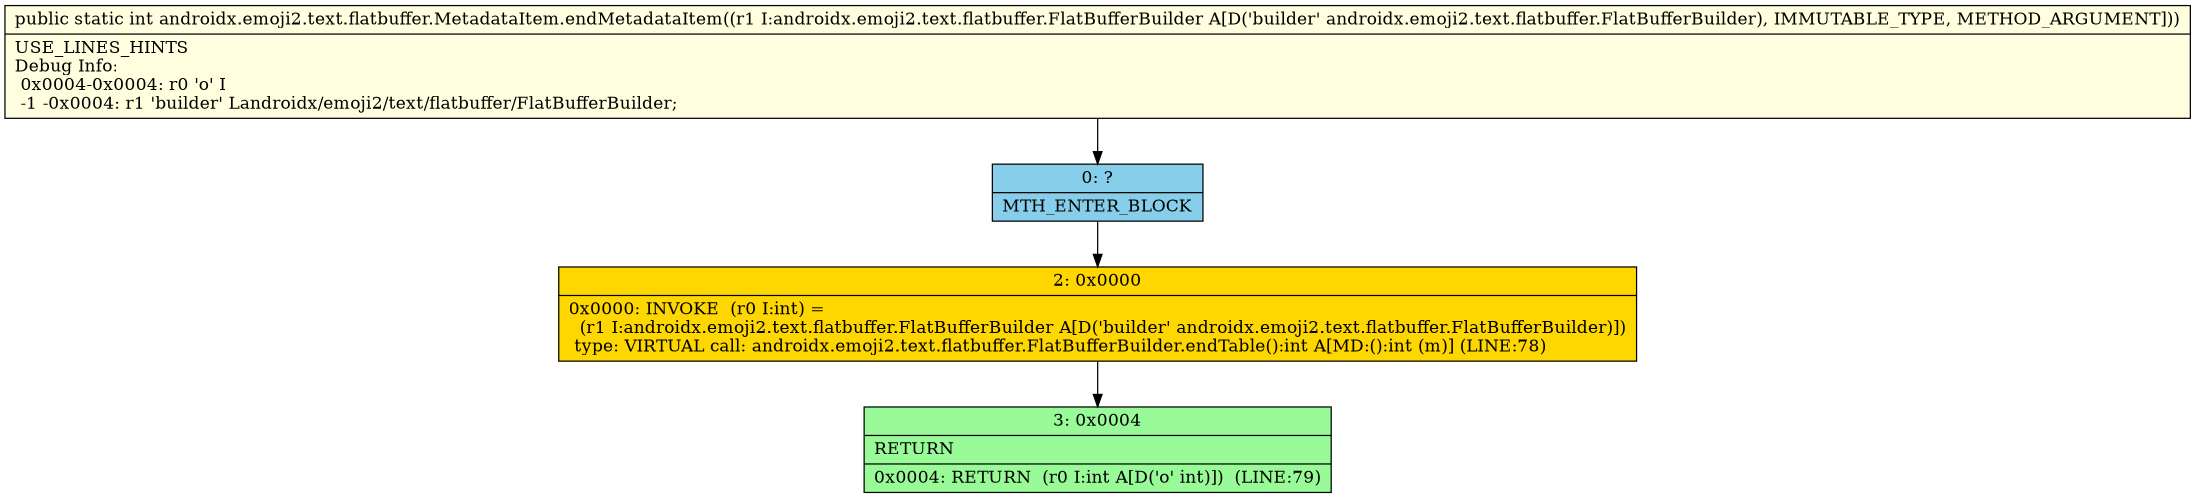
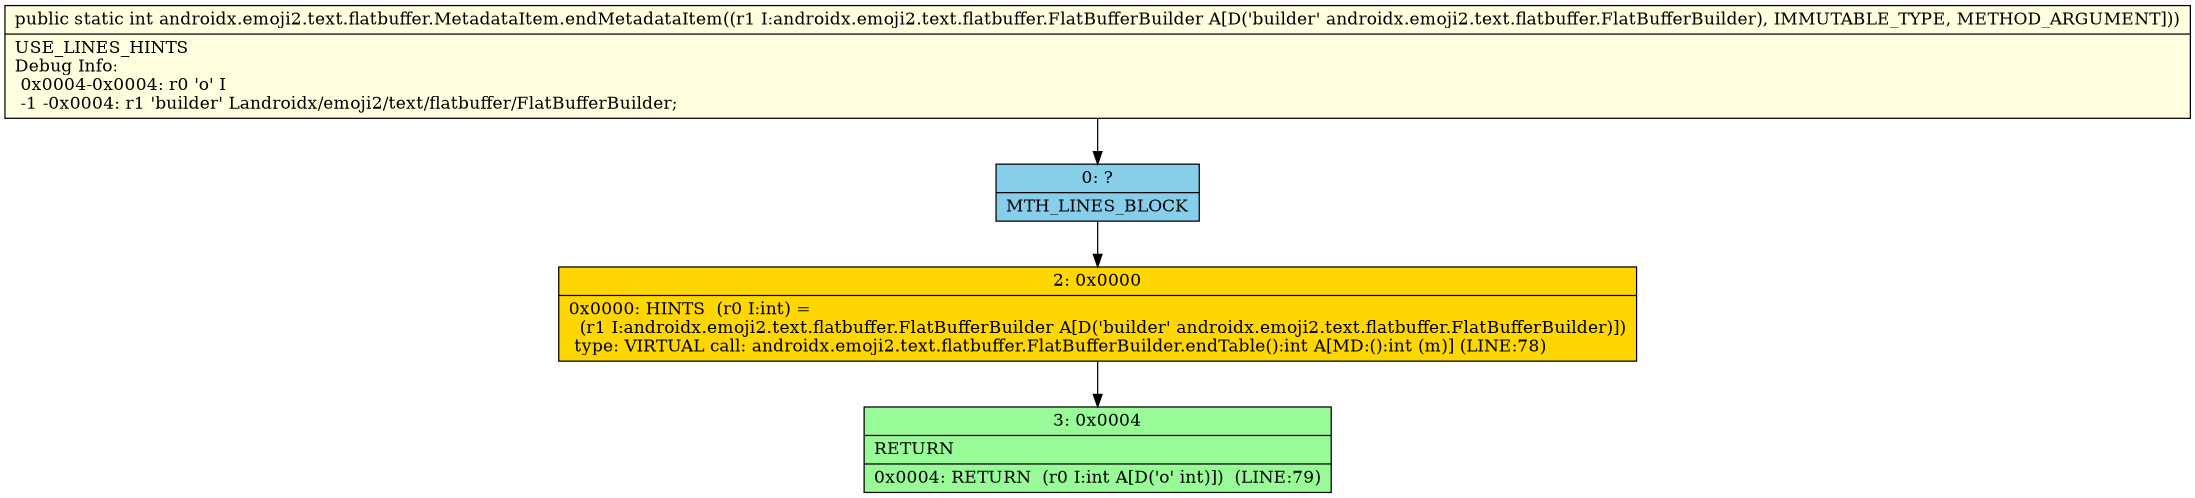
node "0: ?": text "MTH_ENTER_BLOCK" -> "MTH_LINES_BLOCK"
node "2: 0x0000": text "0x0000: INVOKE  (r0 I:int) =" -> "0x0000: HINTS  (r0 I:int) ="
